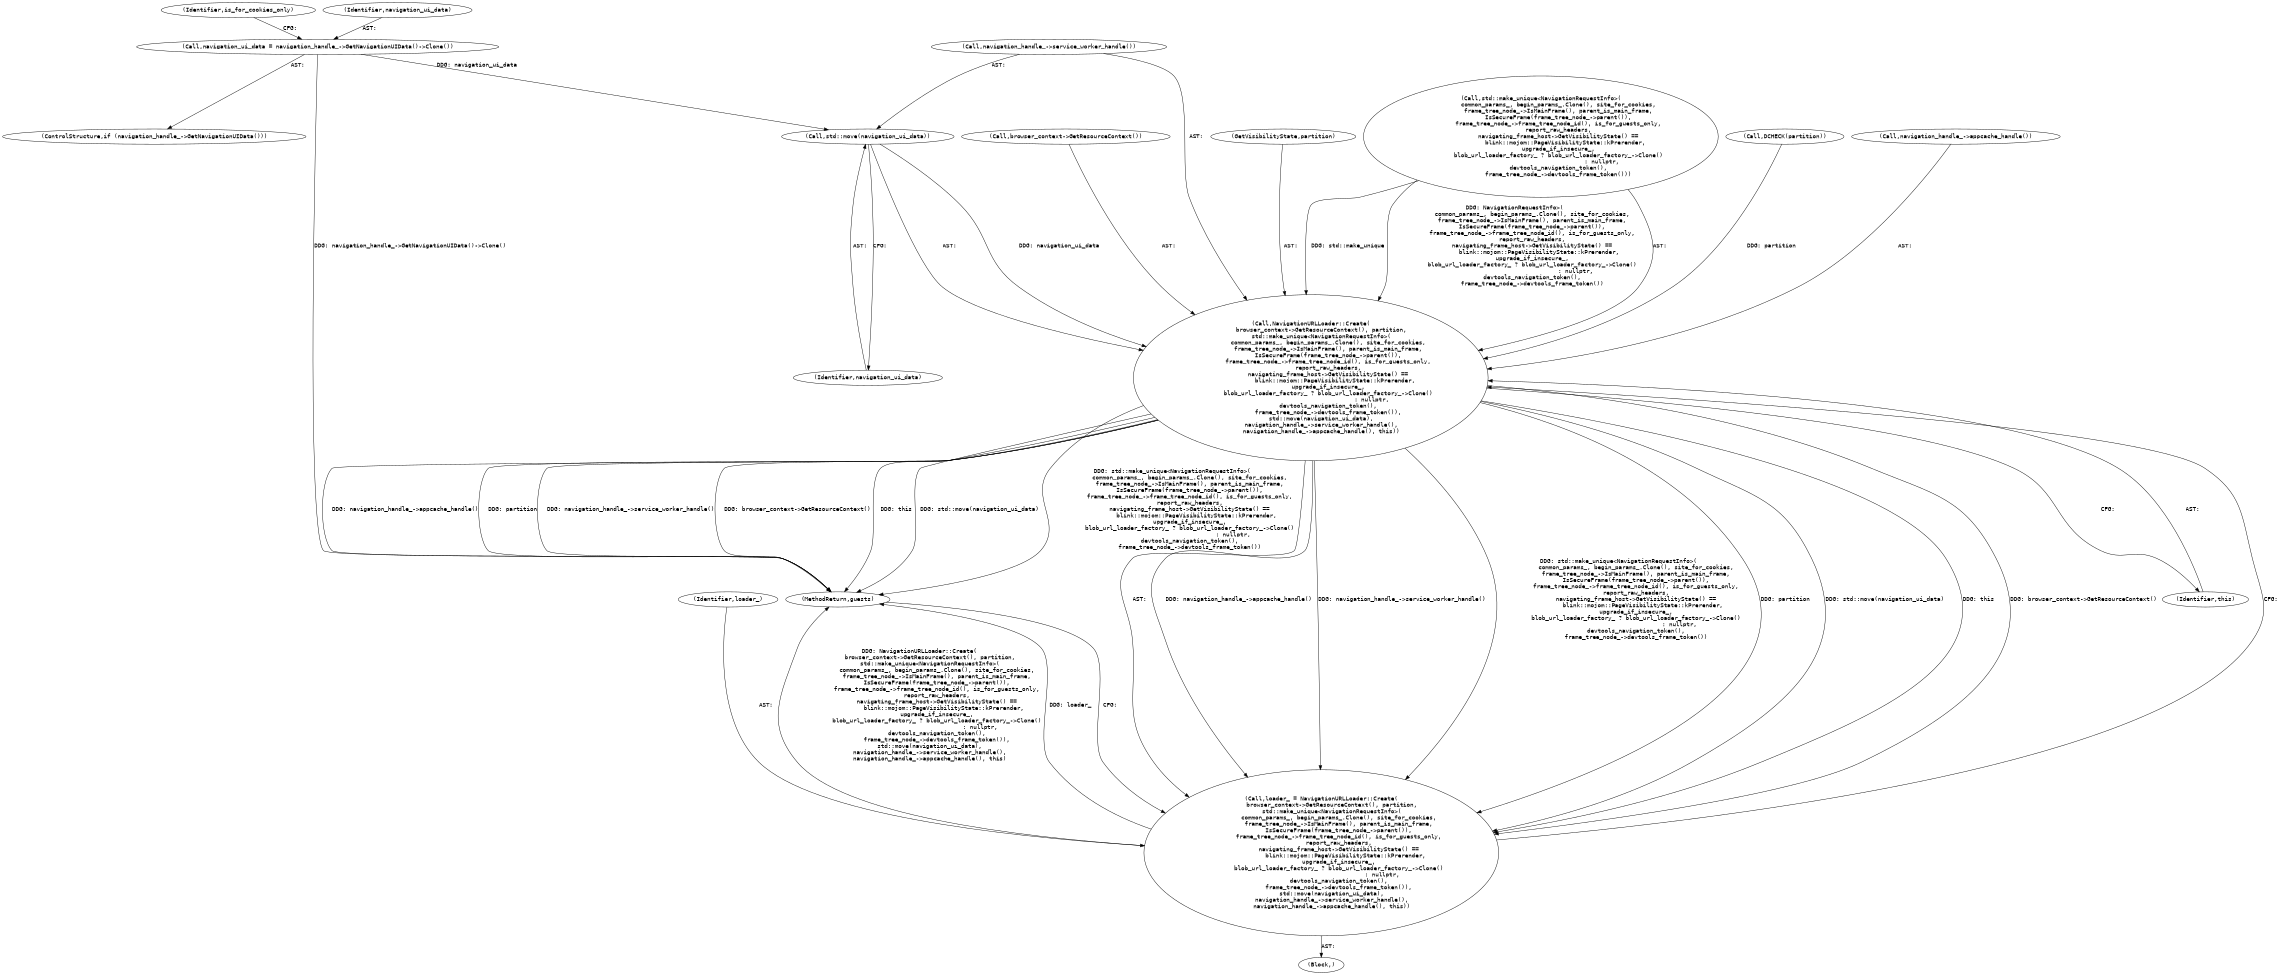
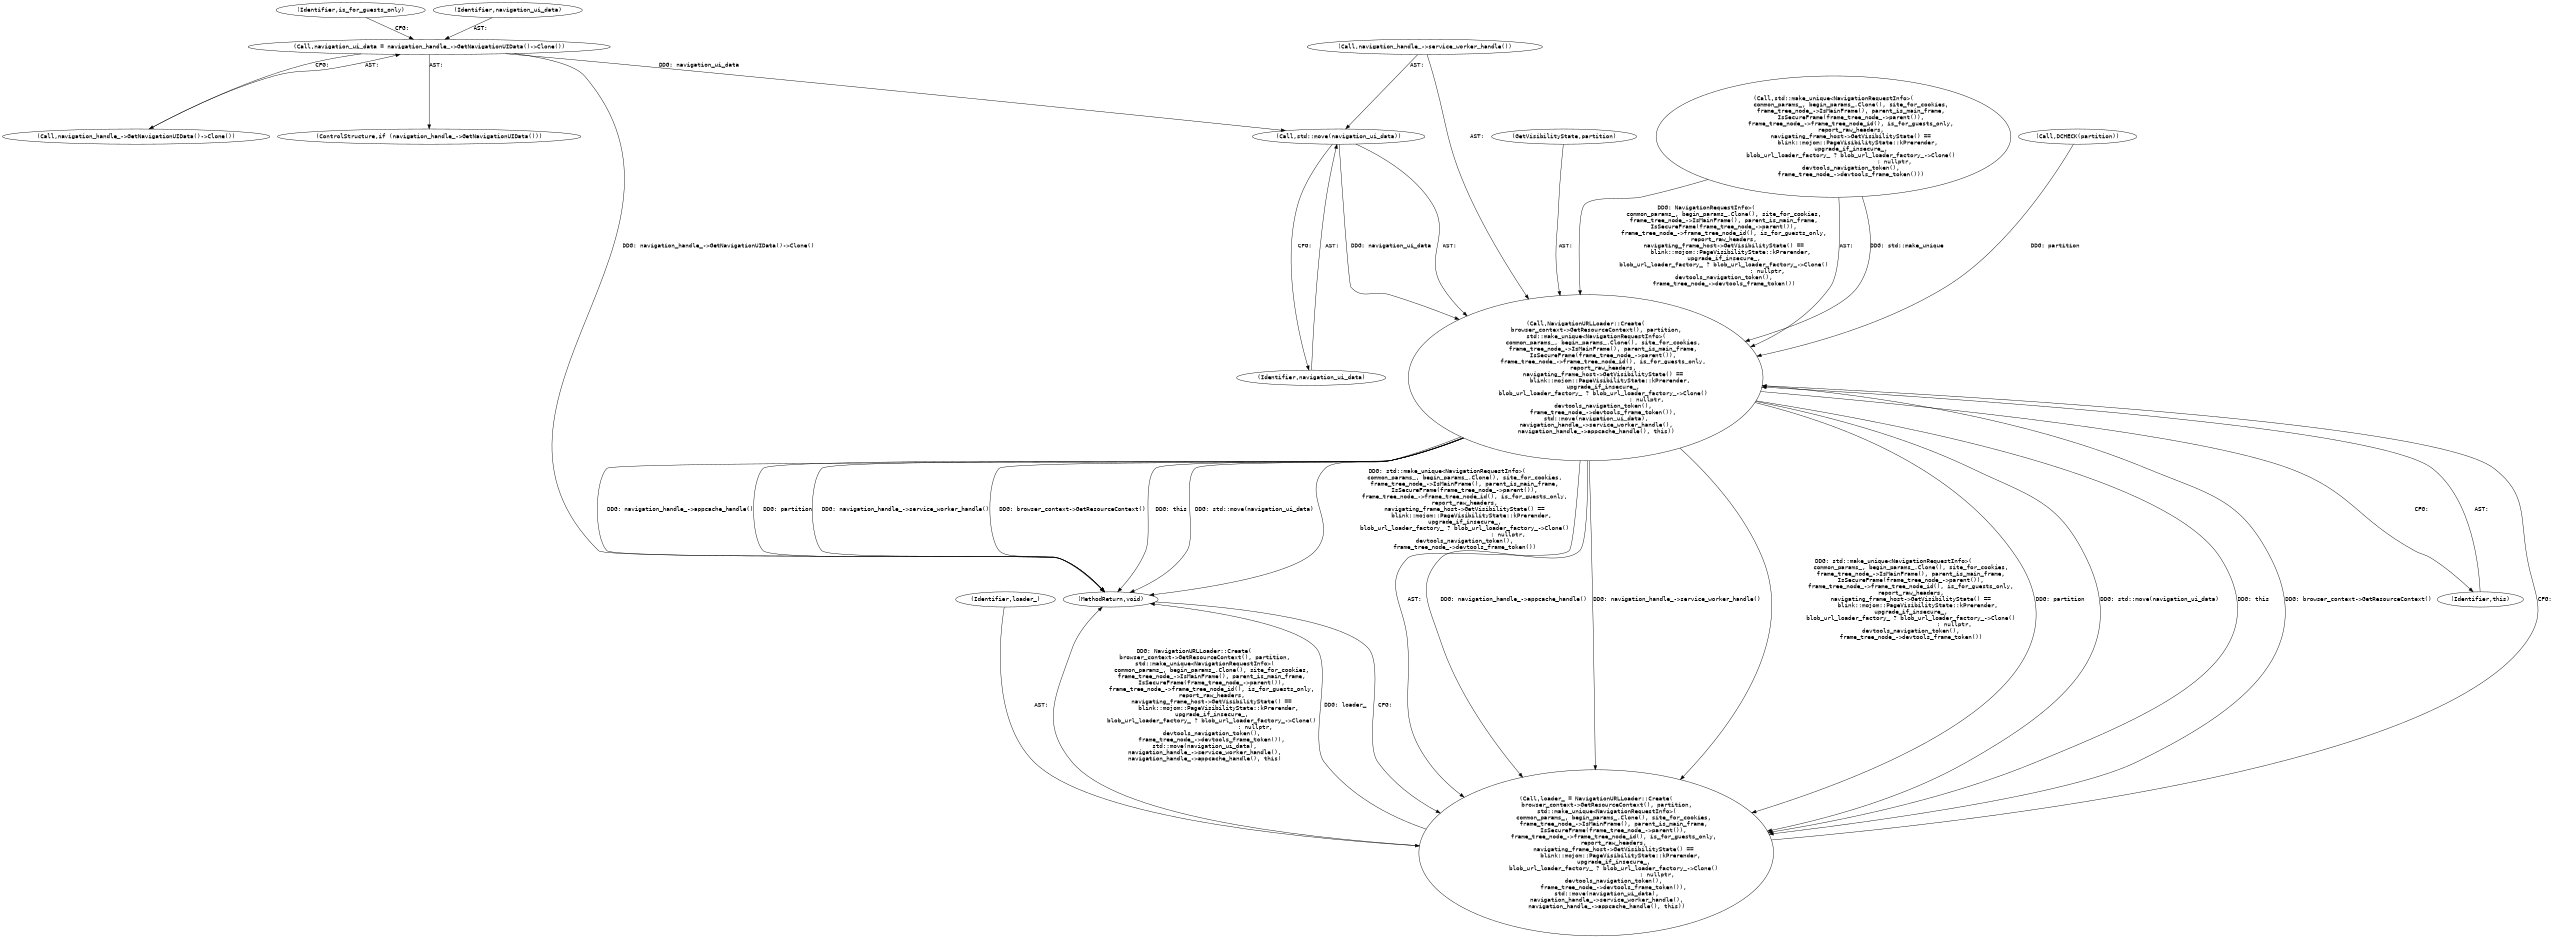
node "(Identifier,is_for_cookies_only)": label "(Identifier,is_for_cookies_only)" -> "(Identifier,is_for_guests_only)"
node "(Call,navigation_handle_->GetNavigationUIData()->Clone())": added
node "(Call,browser_context->GetResourceContext())": removed
node "(Call,navigation_handle_->appcache_handle())": removed
node "(MethodReturn,guests)": label "(MethodReturn,guests)" -> "(MethodReturn,void)"
node "(Block,)": removed
